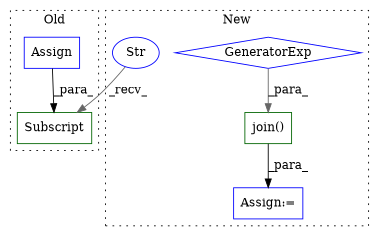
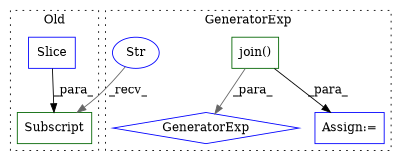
cluster "New": label "New" -> "GeneratorExp"
node "Assign": label "Assign" -> "Slice"
edge "GeneratorExp" -> "join()": reversed
